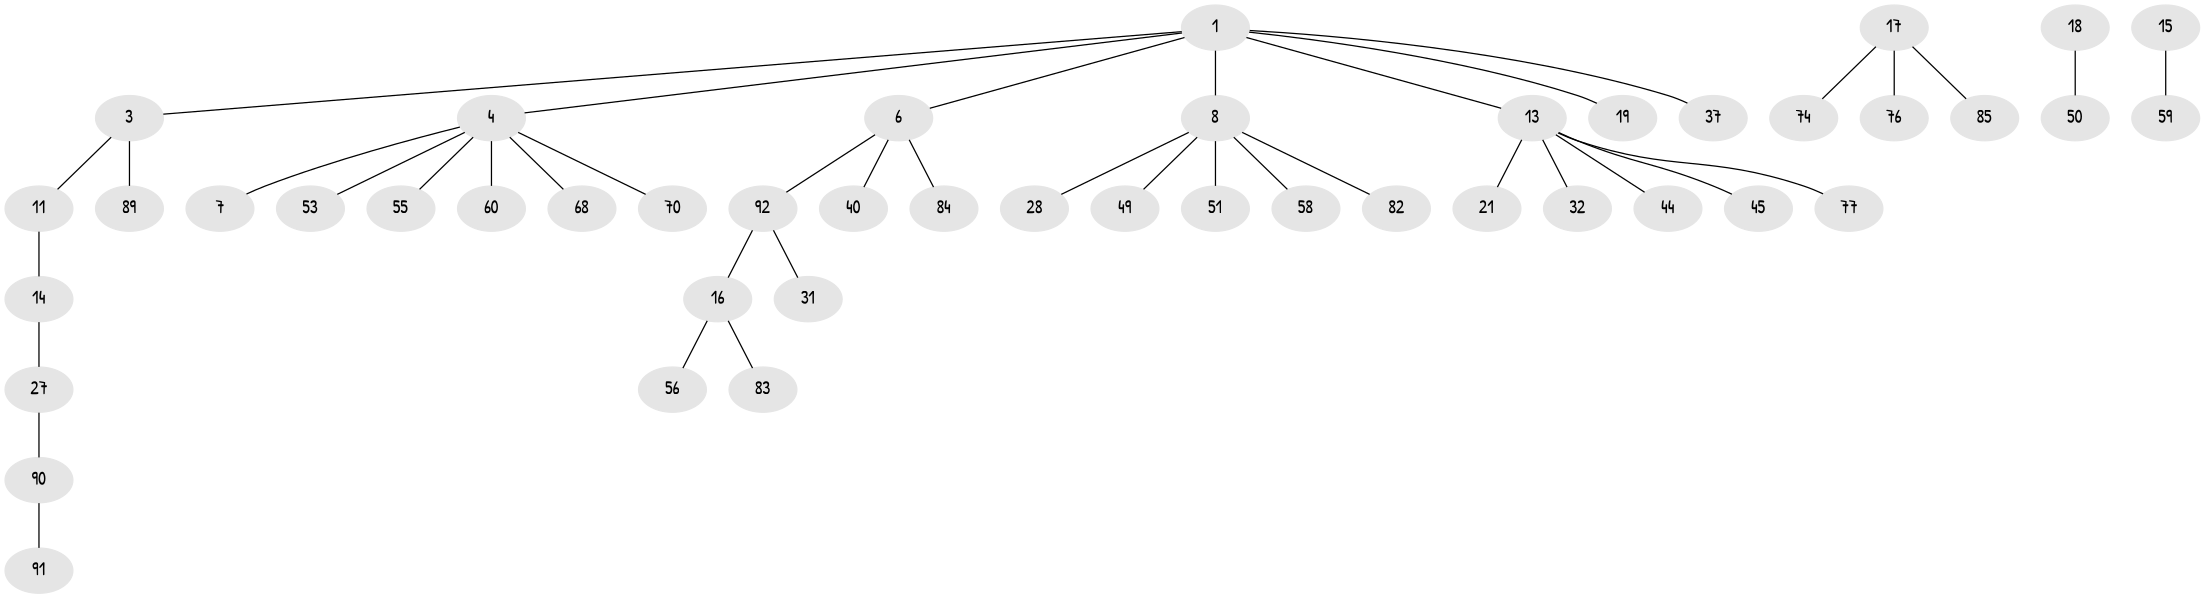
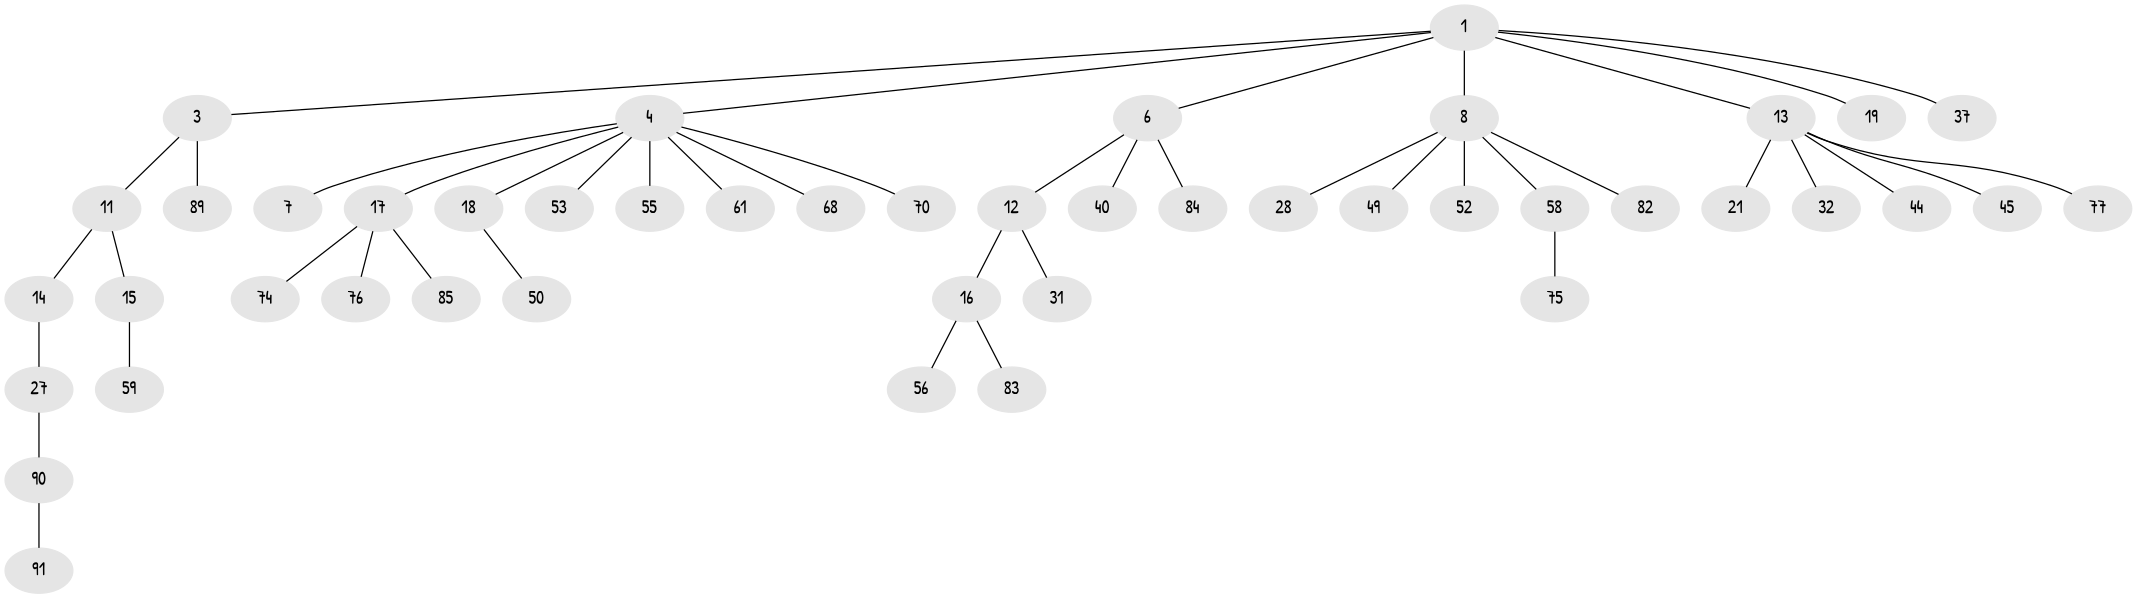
edge "4" -- "17": added
edge "4" -- "18": added
node "60": label "60" -> "61"
node "92": label "92" -> "12"
node "51": label "51" -> "52"
edge "11" -- "15": added
node "75": added
